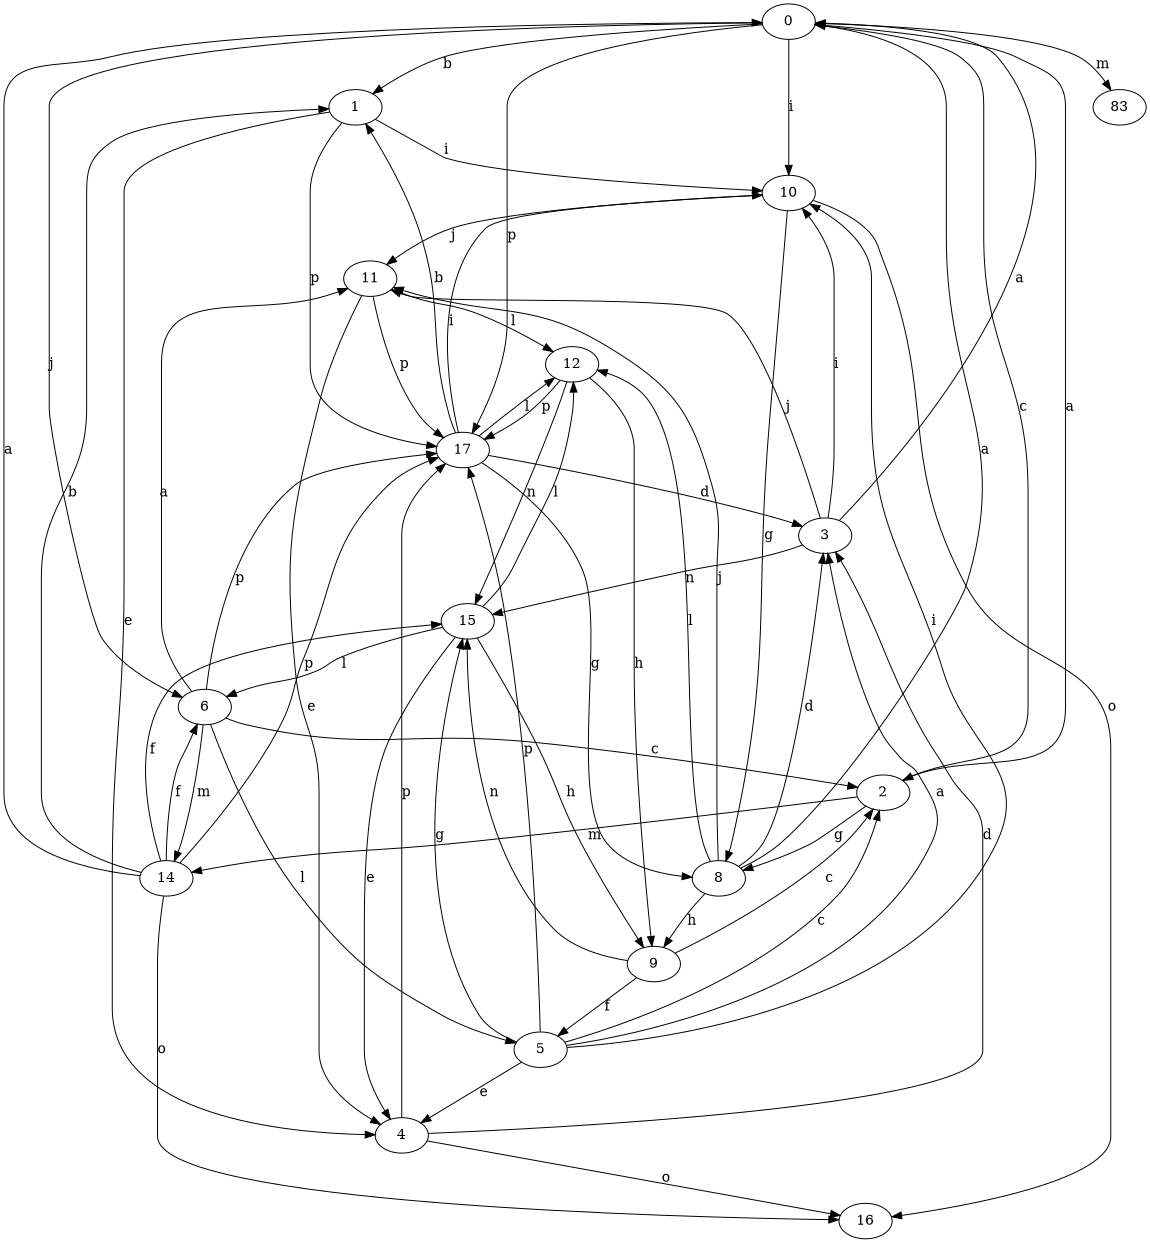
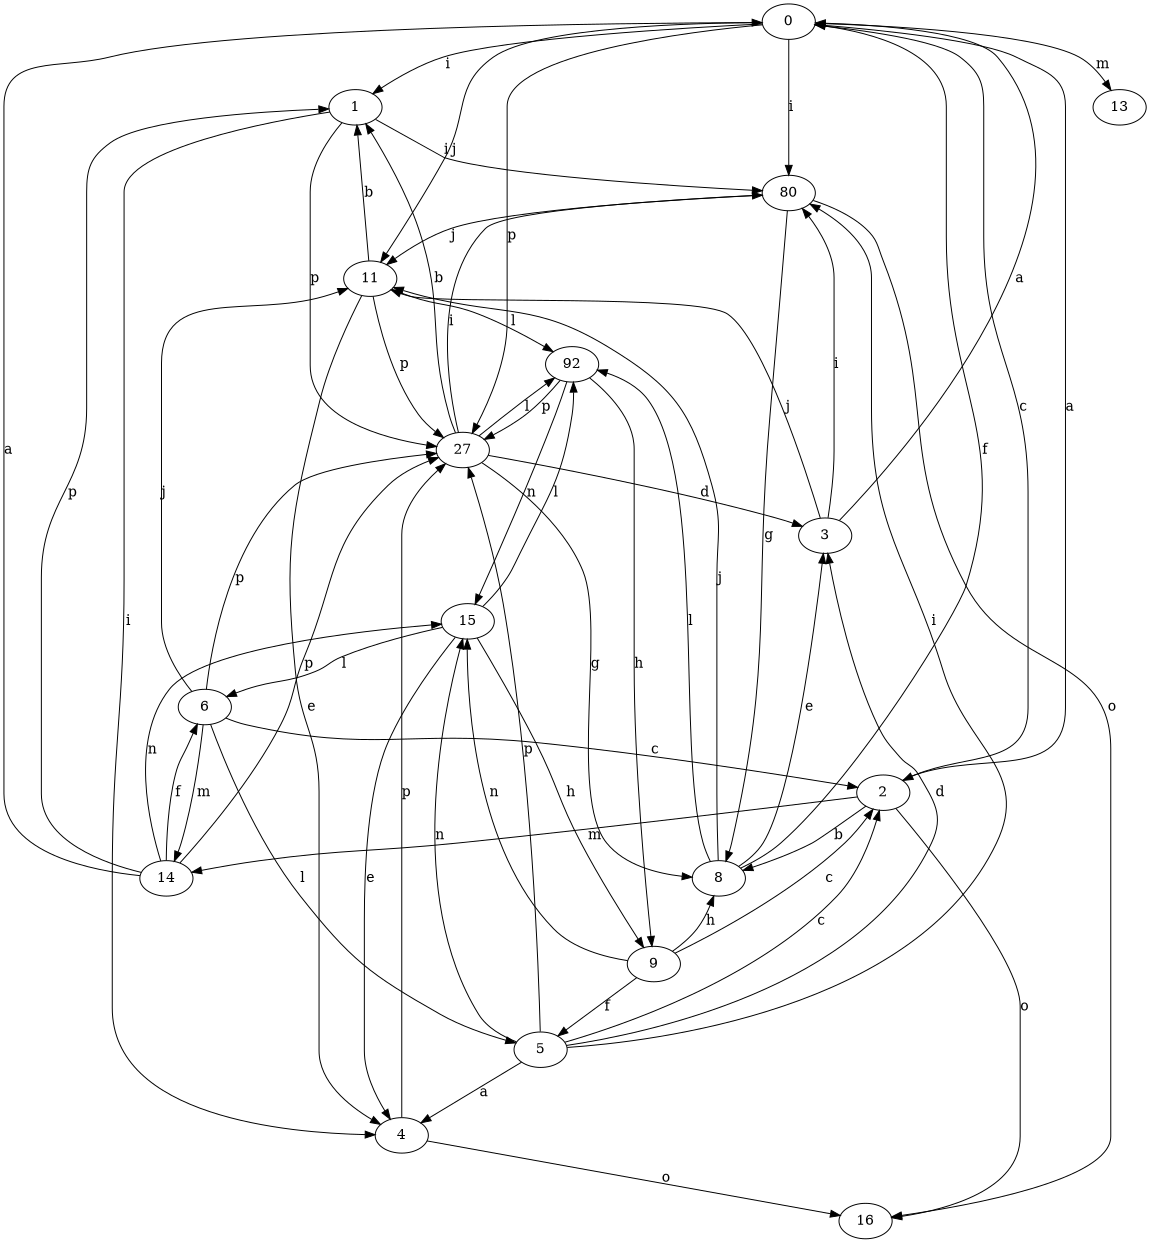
edge "0" -> "1": label "b" -> "i"
edge "0" -> "6": now "0" -> "11"
node "83": label "83" -> "13"
node "10": label "10" -> "80"
edge "11" -> "1": added, label "b"
node "12": label "12" -> "92"
node "17": label "17" -> "27"
edge "8" -> "0": label "a" -> "f"
edge "14" -> "1": label "b" -> "p"
edge "6" -> "11": label "a" -> "j"
edge "3" -> "15": removed, label "n"
edge "1" -> "4": label "e" -> "i"
edge "8" -> "3": label "d" -> "e"
edge "14" -> "15": label "f" -> "n"
edge "5" -> "3": label "a" -> "d"
edge "5" -> "15": label "g" -> "n"
edge "2" -> "8": label "g" -> "b"
edge "8" -> "9": reversed
edge "4" -> "3": removed, label "d"
edge "5" -> "4": label "e" -> "a"
edge "14" -> "16": now "2" -> "16"
